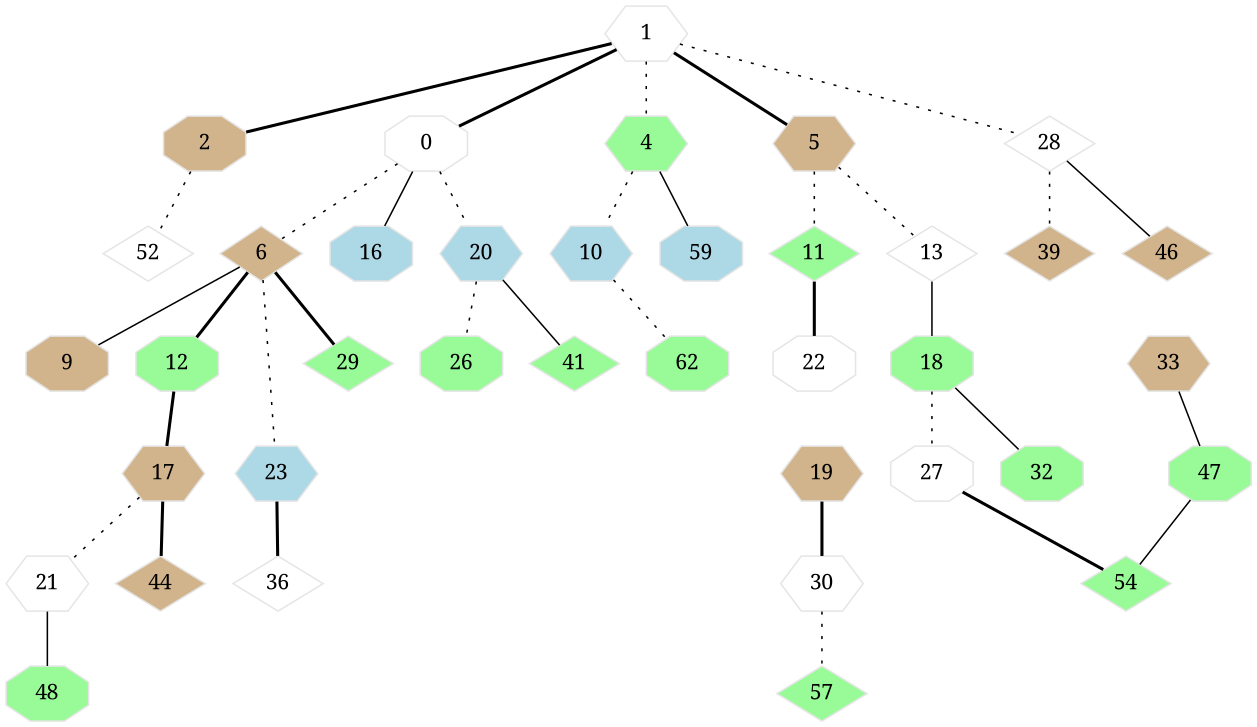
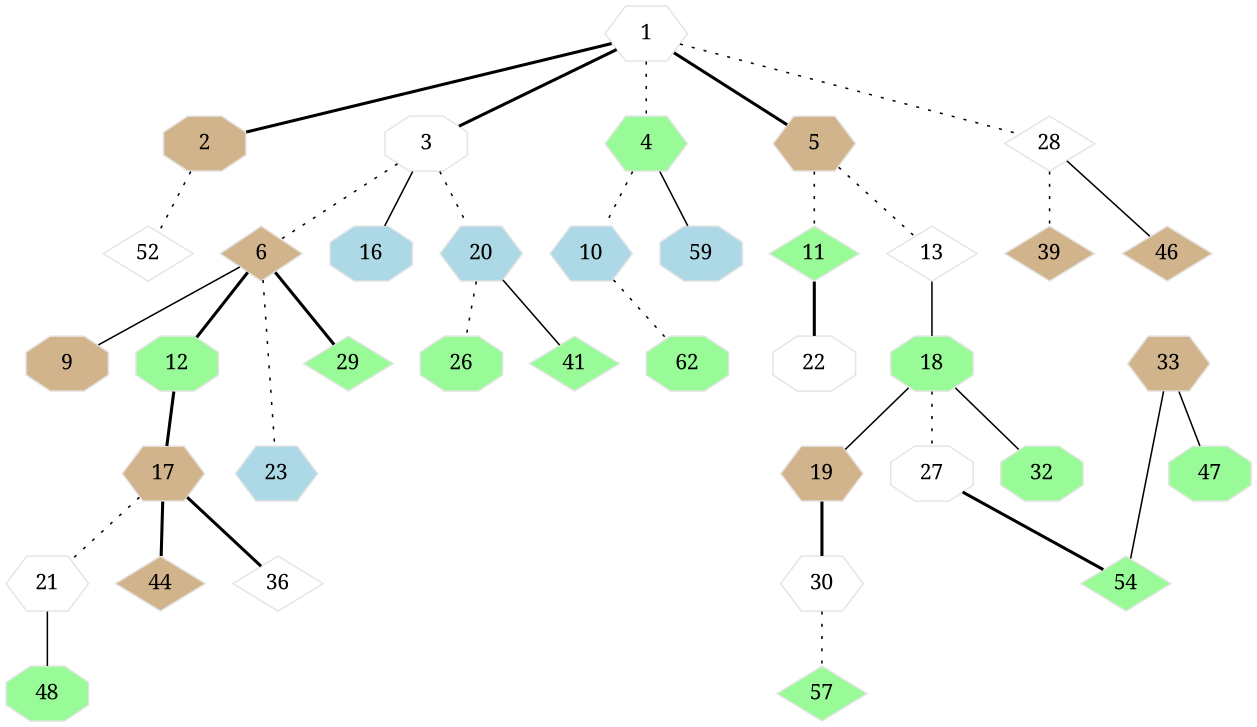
node "0": label "0" -> "3"
edge "18" -- "19": added
edge "23" -- "36": now "17" -- "36"
edge "47" -- "54": now "33" -- "54"
